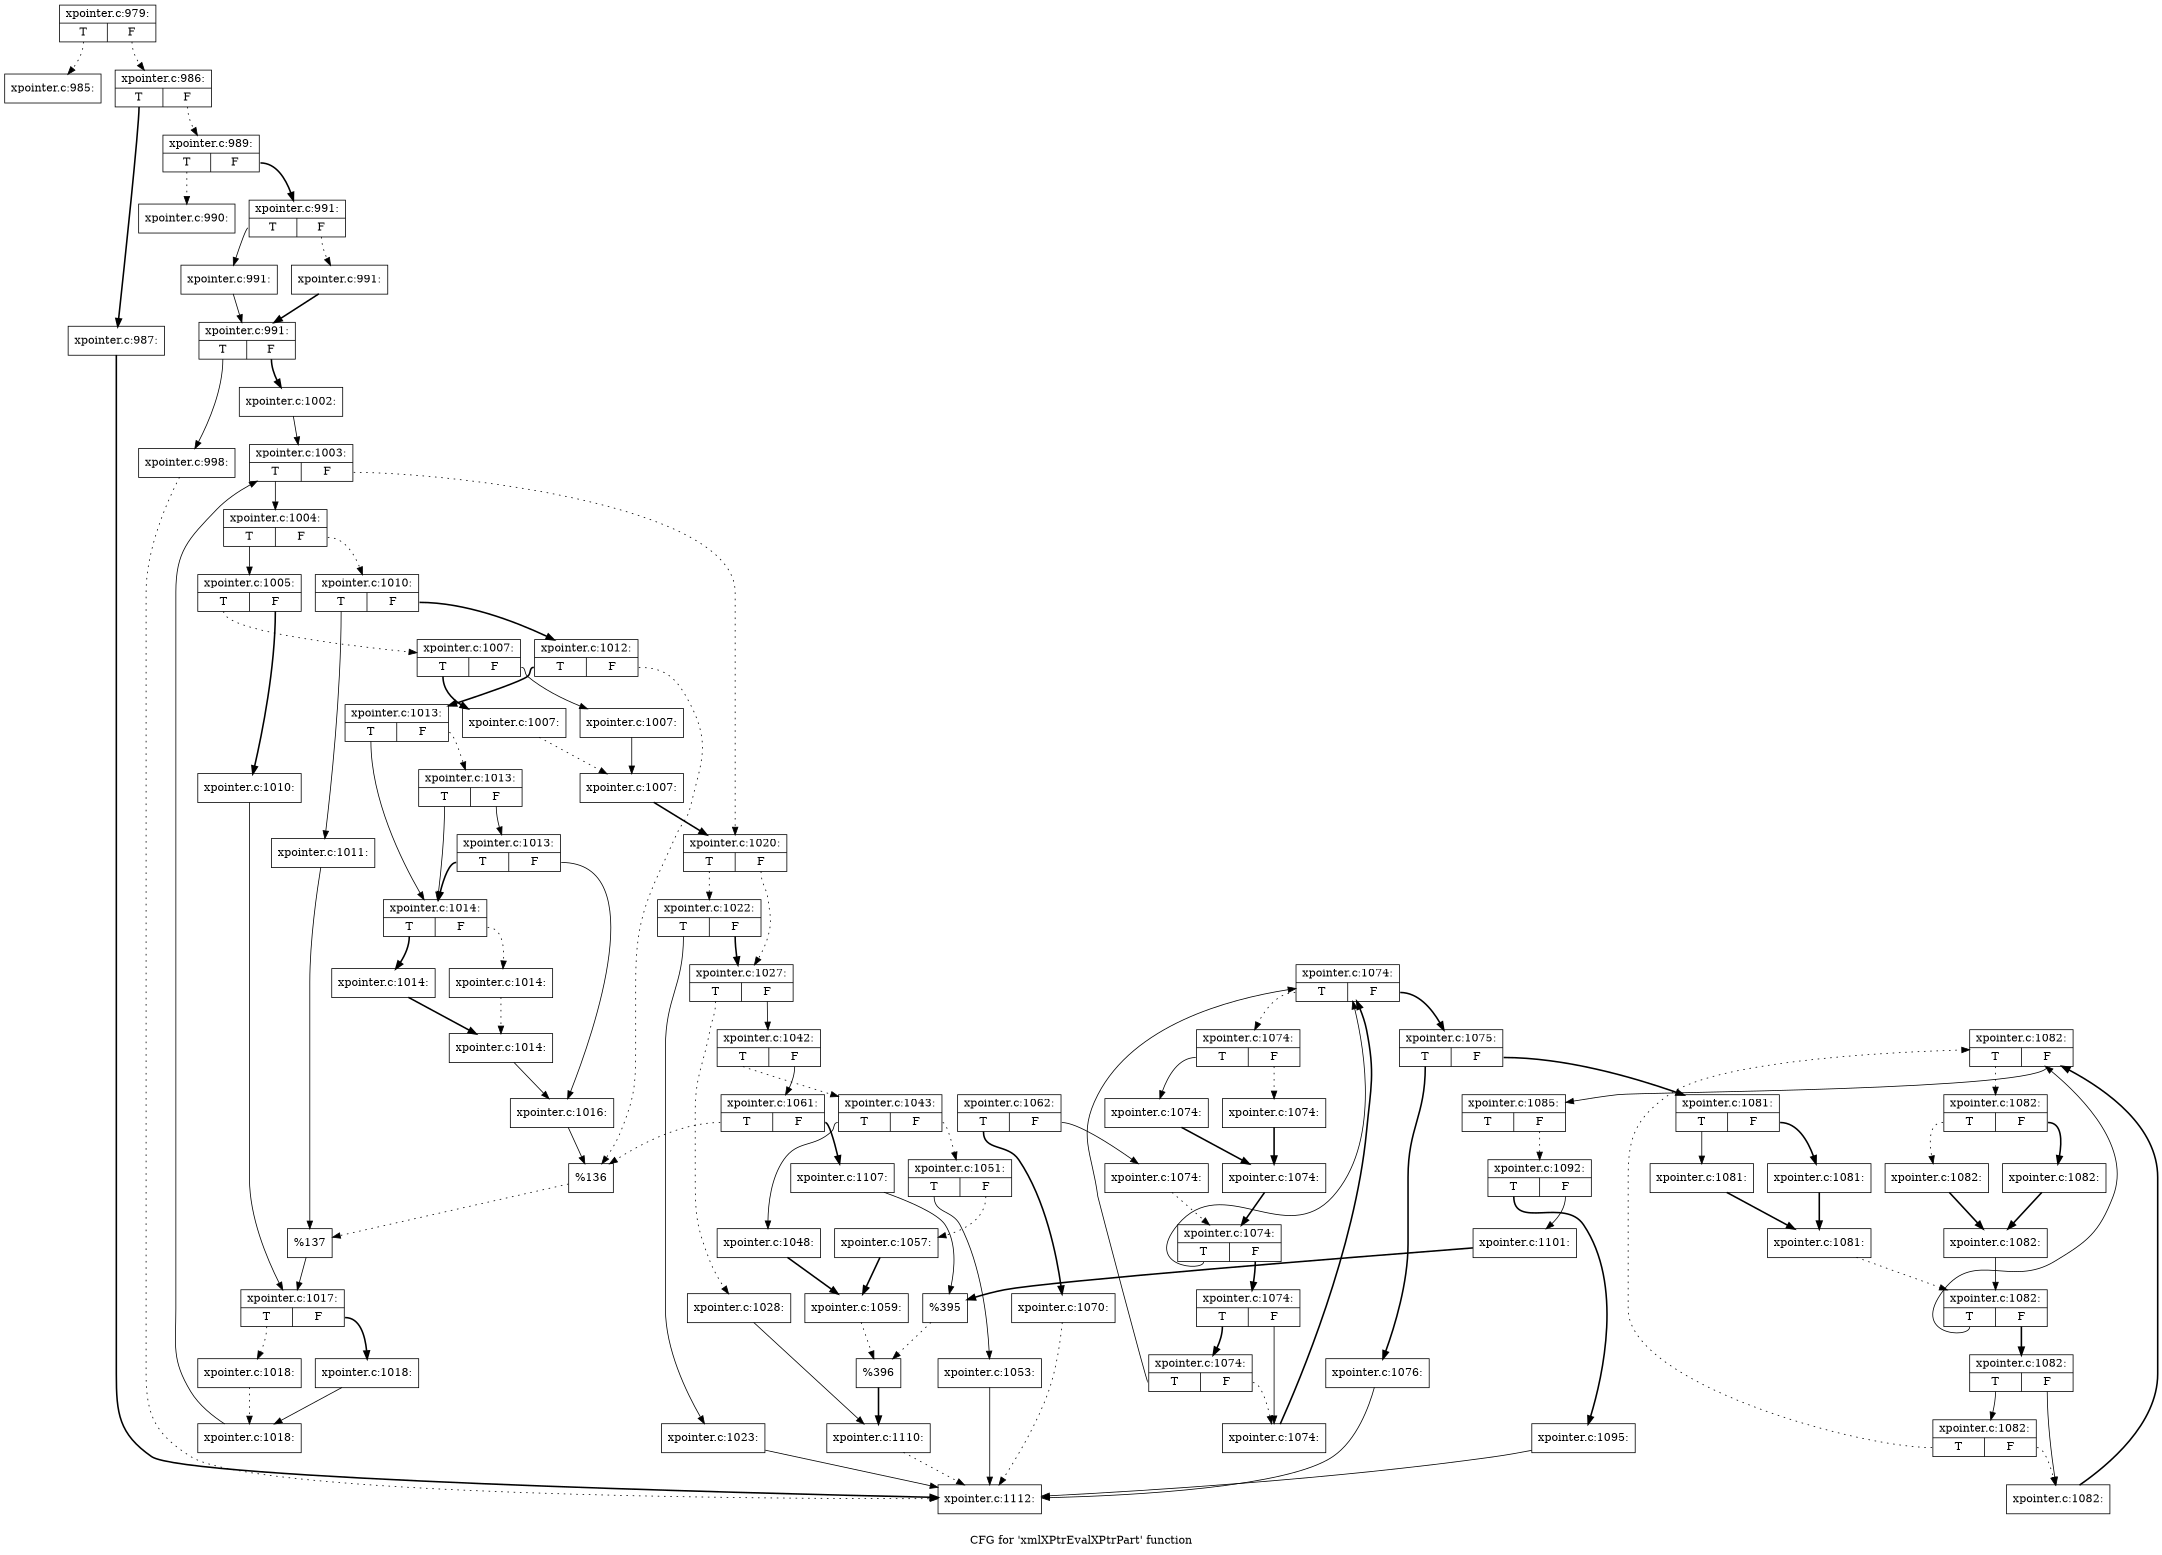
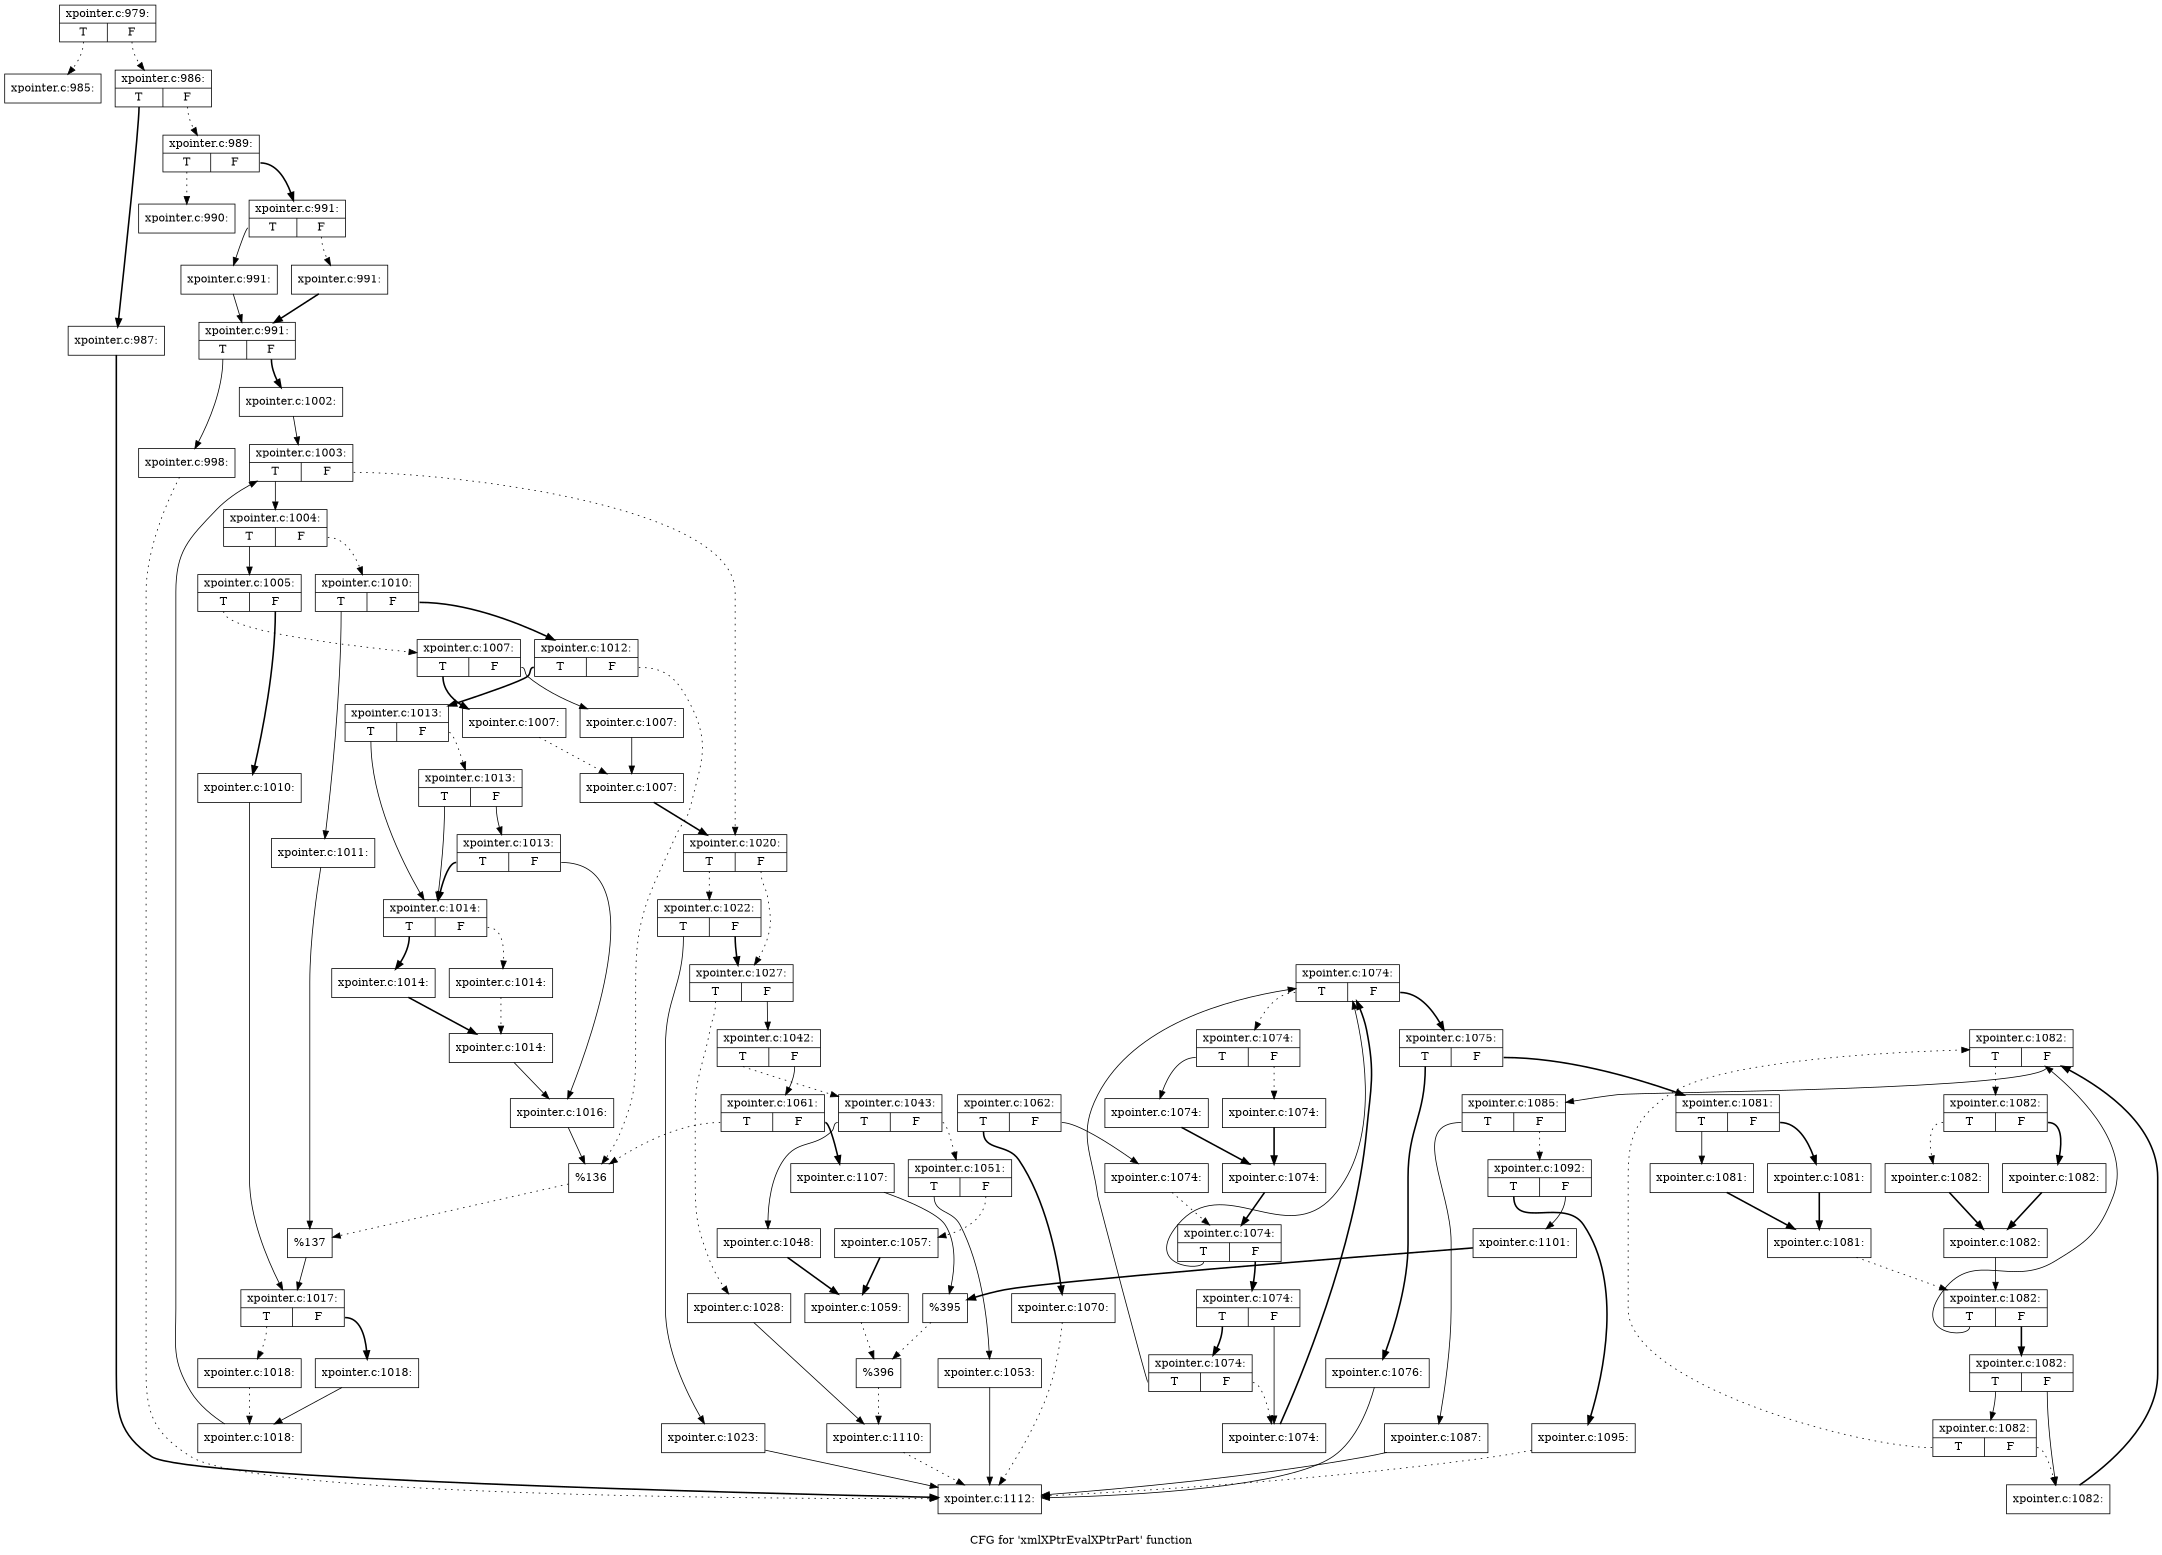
edge "%396" -> "xpointer.c:1110:": style bold -> dotted
node "xpointer.c:1087:": added
edge "xpointer.c:1095:" -> "xpointer.c:1112:": style solid -> dotted
